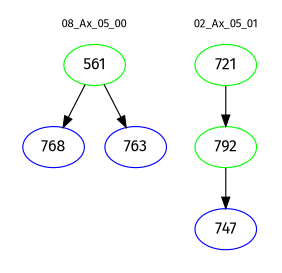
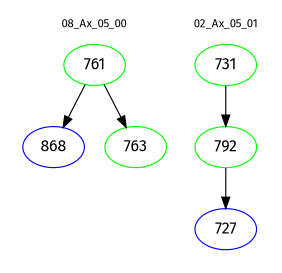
node "561": label "561" -> "761"
node "721": label "721" -> "731"
node "768": label "768" -> "868"
node "763": color blue -> green
node "747": label "747" -> "727"
